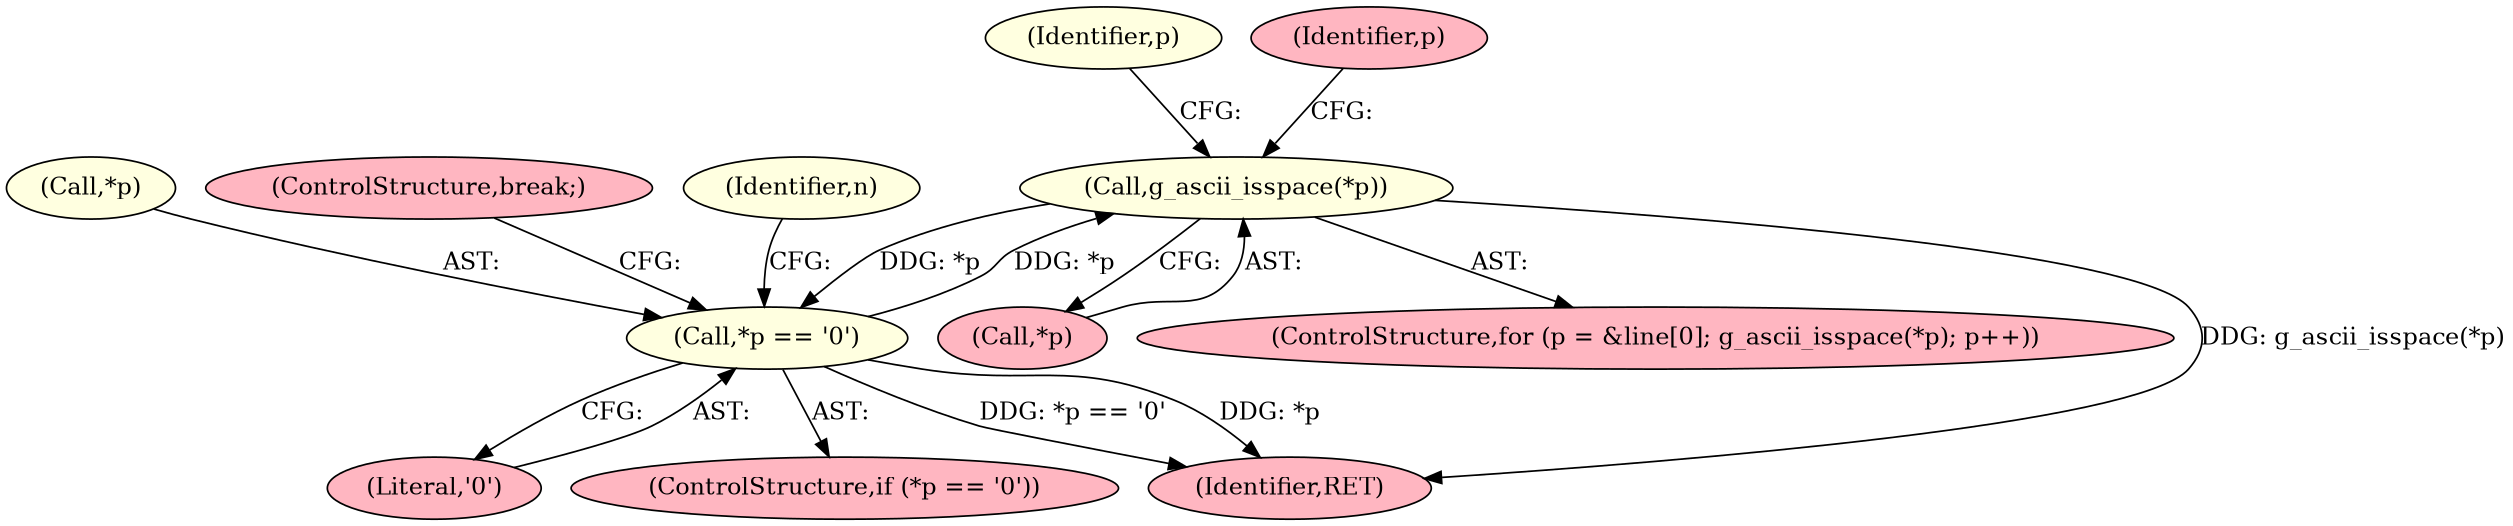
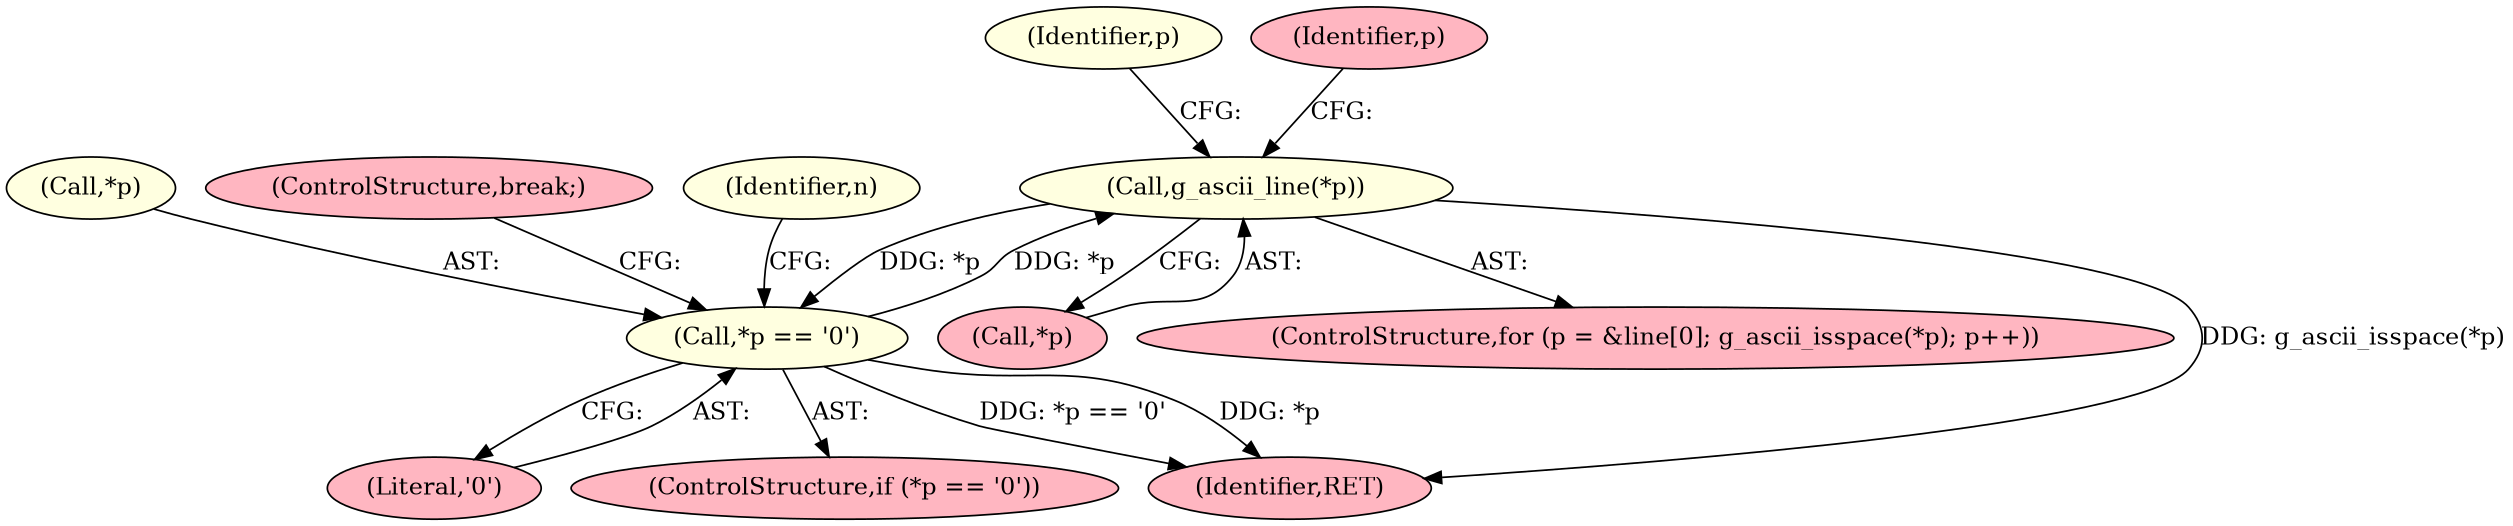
node "(Call,g_ascii_isspace(*p))": label "(Call,g_ascii_isspace(*p))" -> "(Call,g_ascii_line(*p))"
